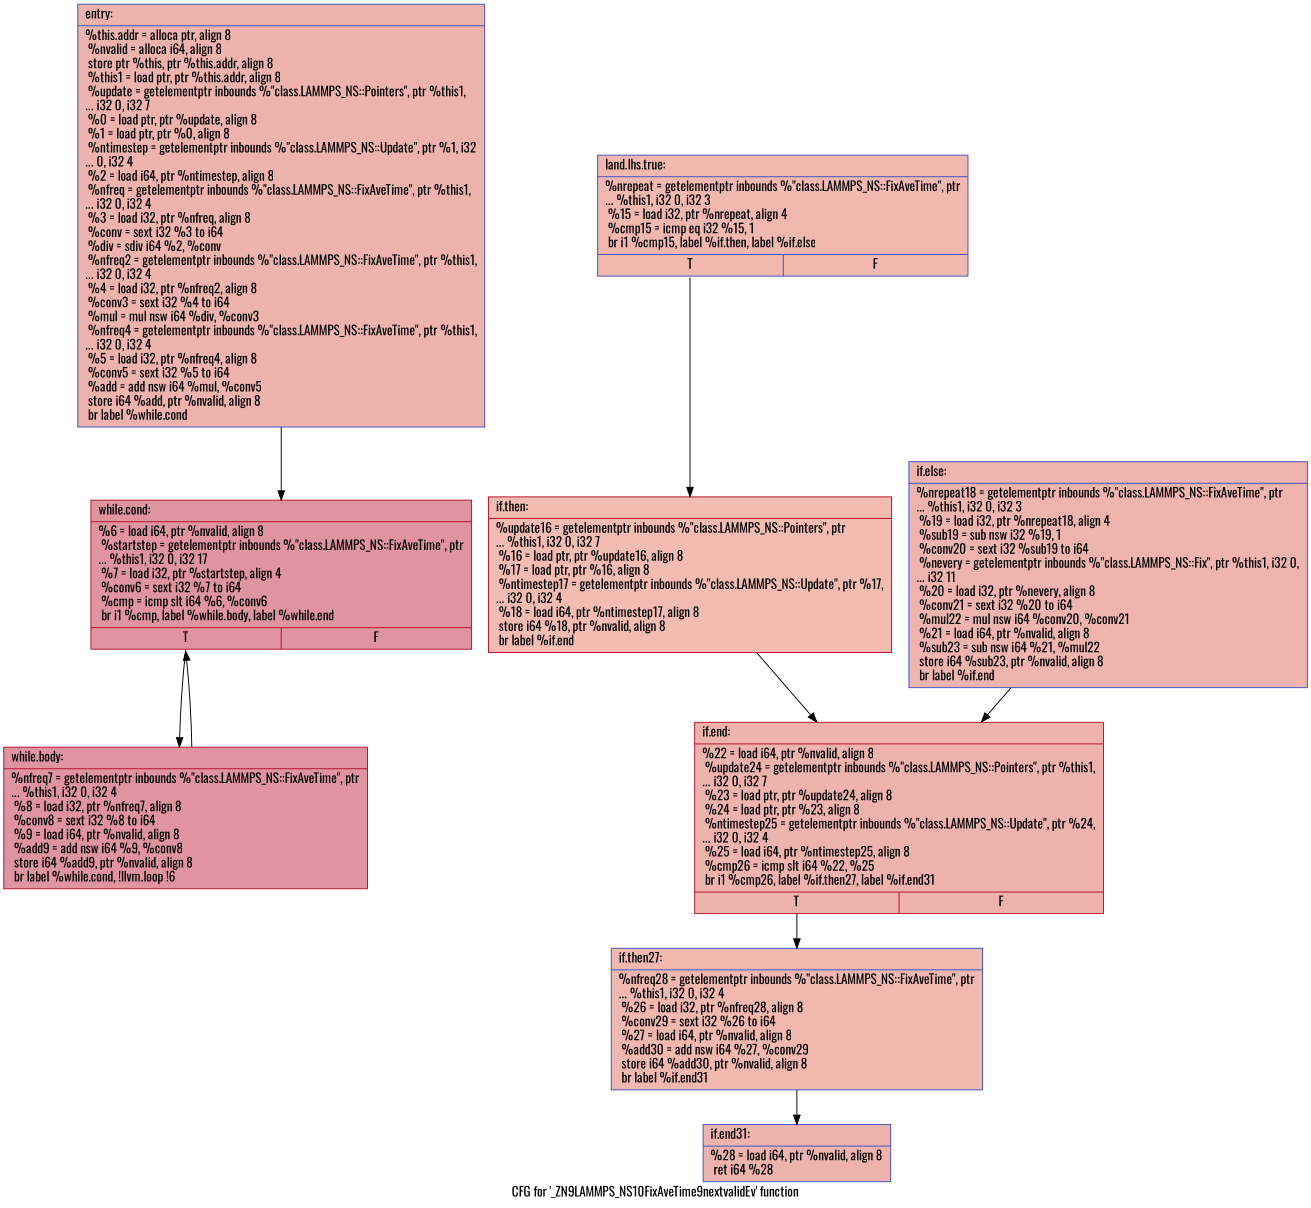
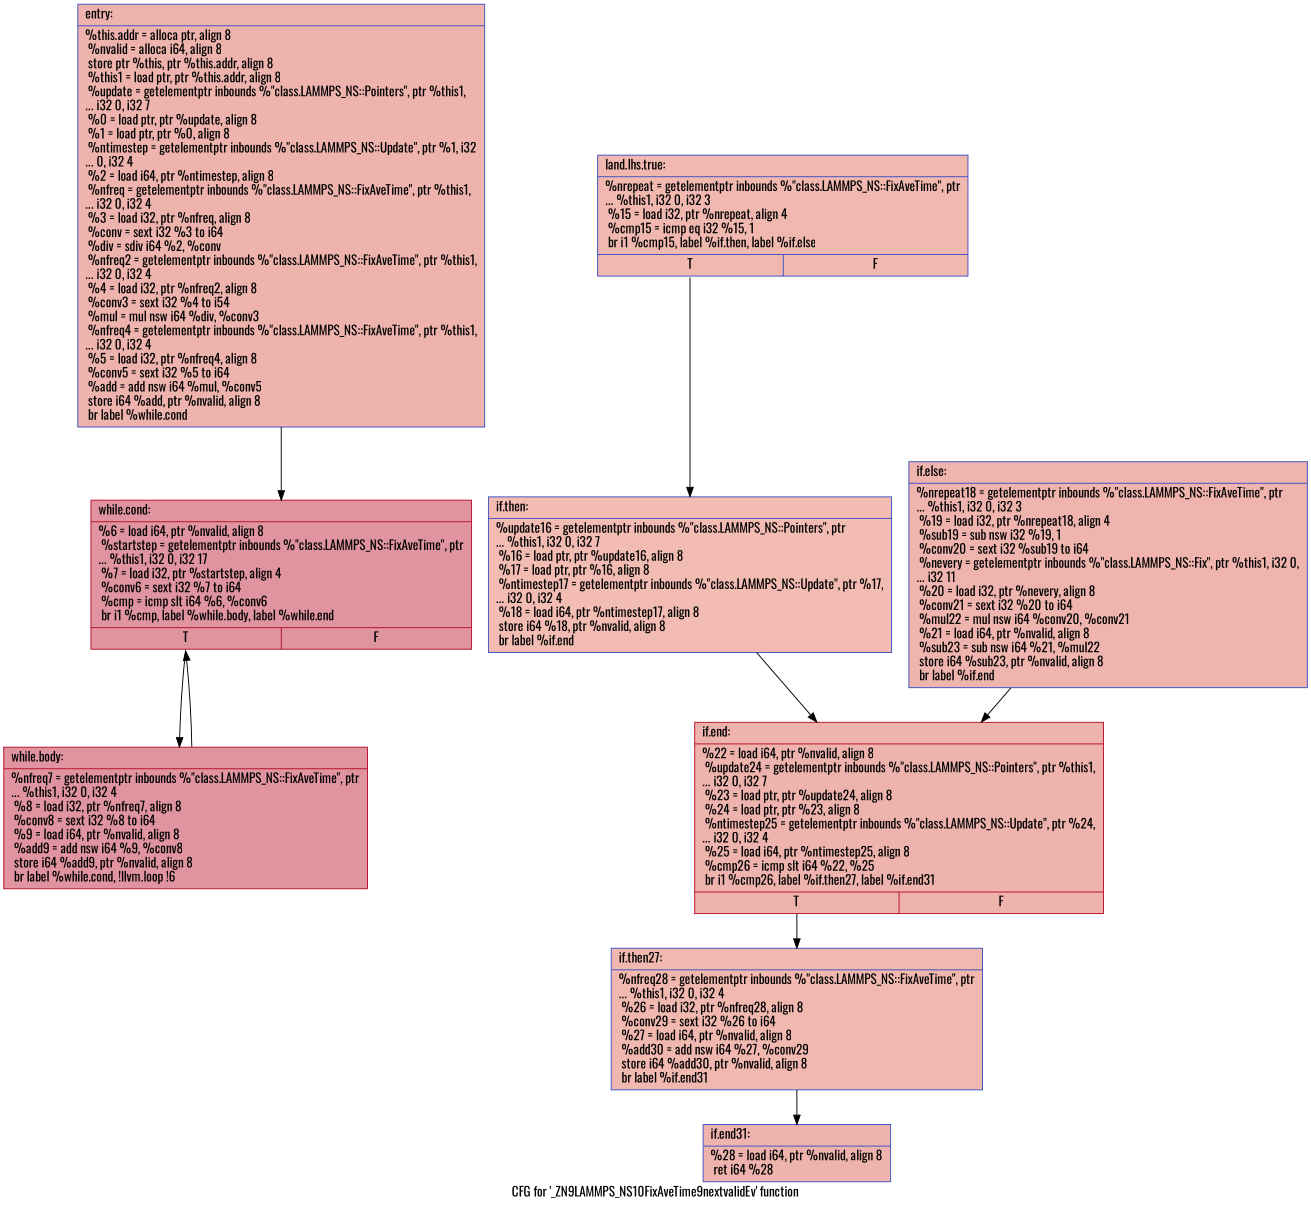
node "entry:": text "%conv3 = sext i32 %4 to i64" -> "%conv3 = sext i32 %4 to i54"
node "if.then:": color #b70d28ff -> #3d50c3ff
